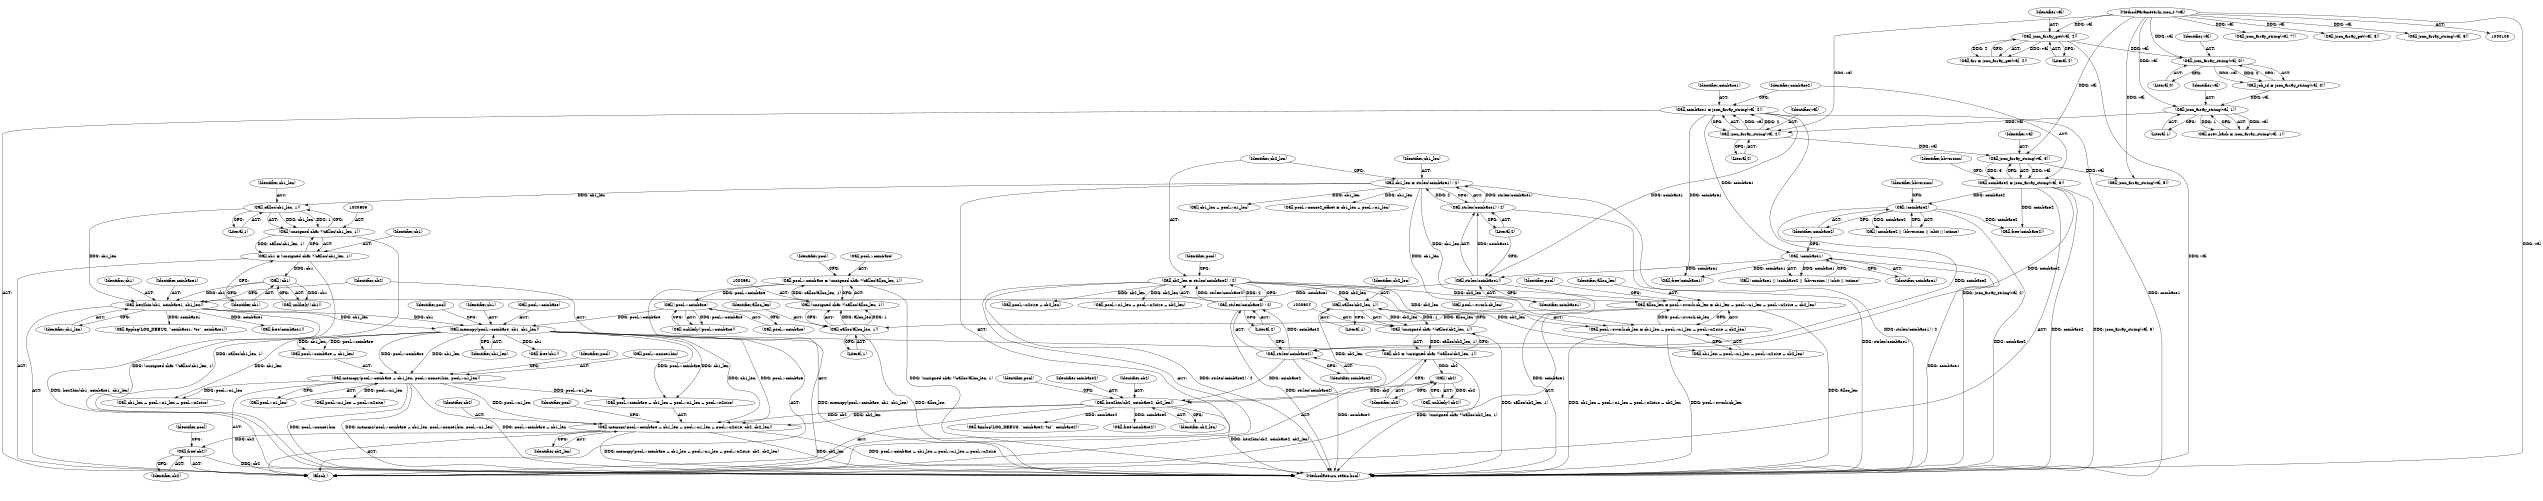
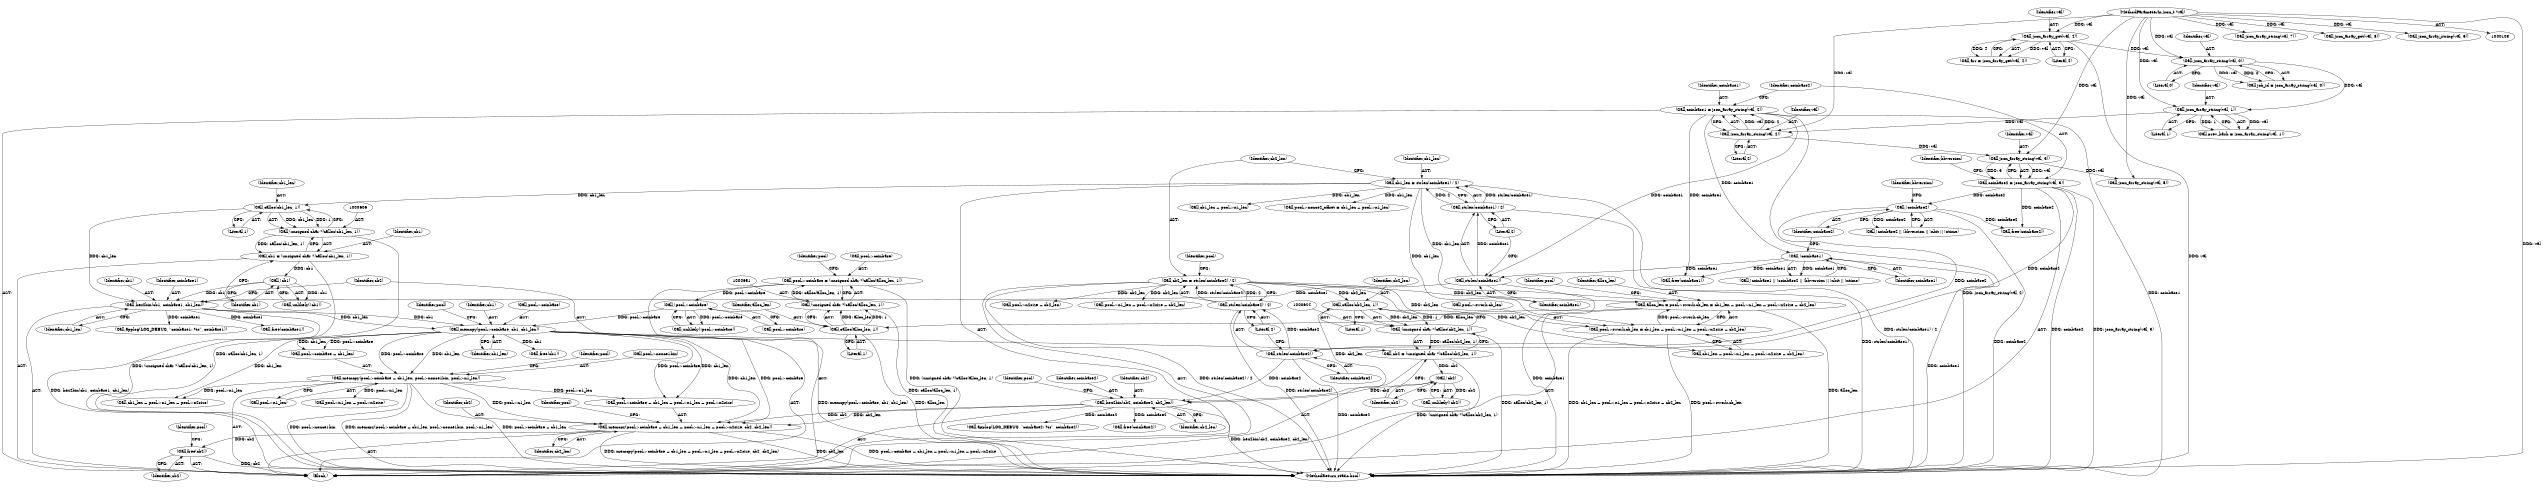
edge "(Call,job_id = json_array_string(val, 0))" -> "(Call,json_array_string(val, 1))": now "(Call,json_array_string(val, 0))" -> "(Call,json_array_string(val, 1))"
edge "(Call,(unsigned char *)calloc(alloc_len, 1))" -> "(MethodReturn,static bool)": added, label "DDG: calloc(alloc_len, 1)"
